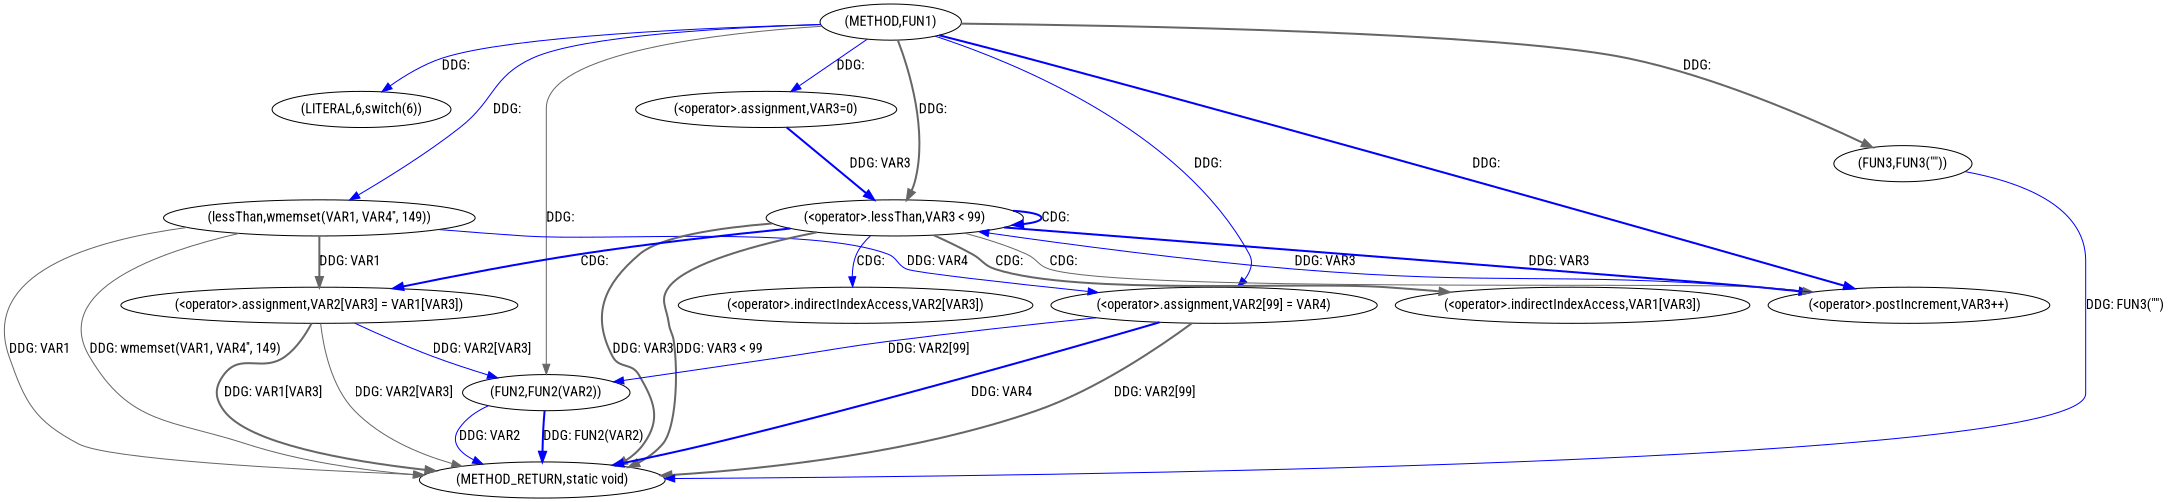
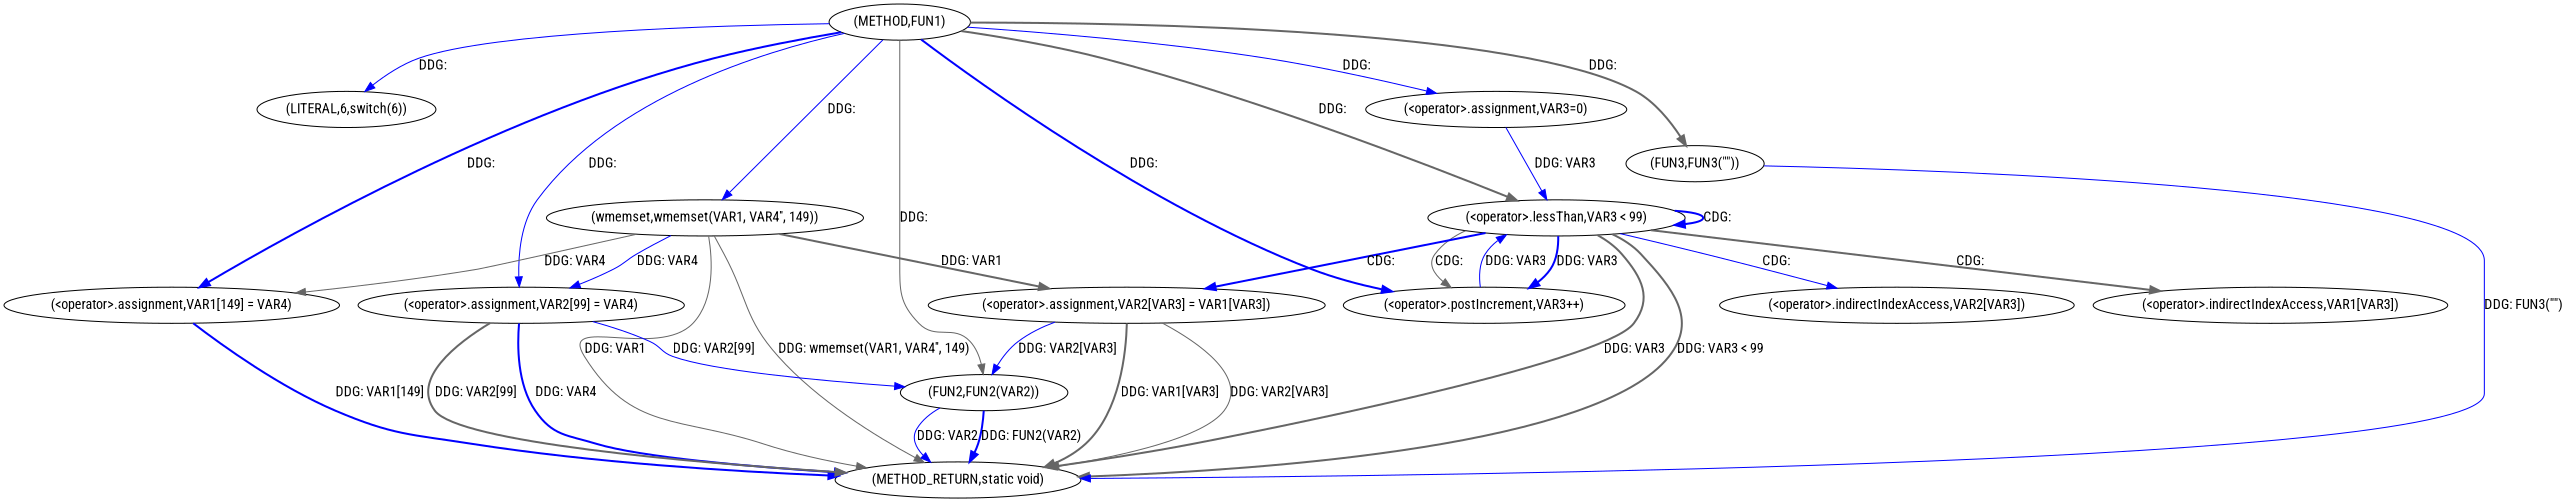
edge "(<operator>.assignment,VAR3=0)" -> "(<operator>.lessThan,VAR3 < 99)": style bold -> solid
node "(lessThan,wmemset(VAR1, VAR4'', 149))": label "(lessThan,wmemset(VAR1, VAR4'', 149))" -> "(wmemset,wmemset(VAR1, VAR4'', 149))"
node "(<operator>.assignment,VAR1[149] = VAR4)": added
